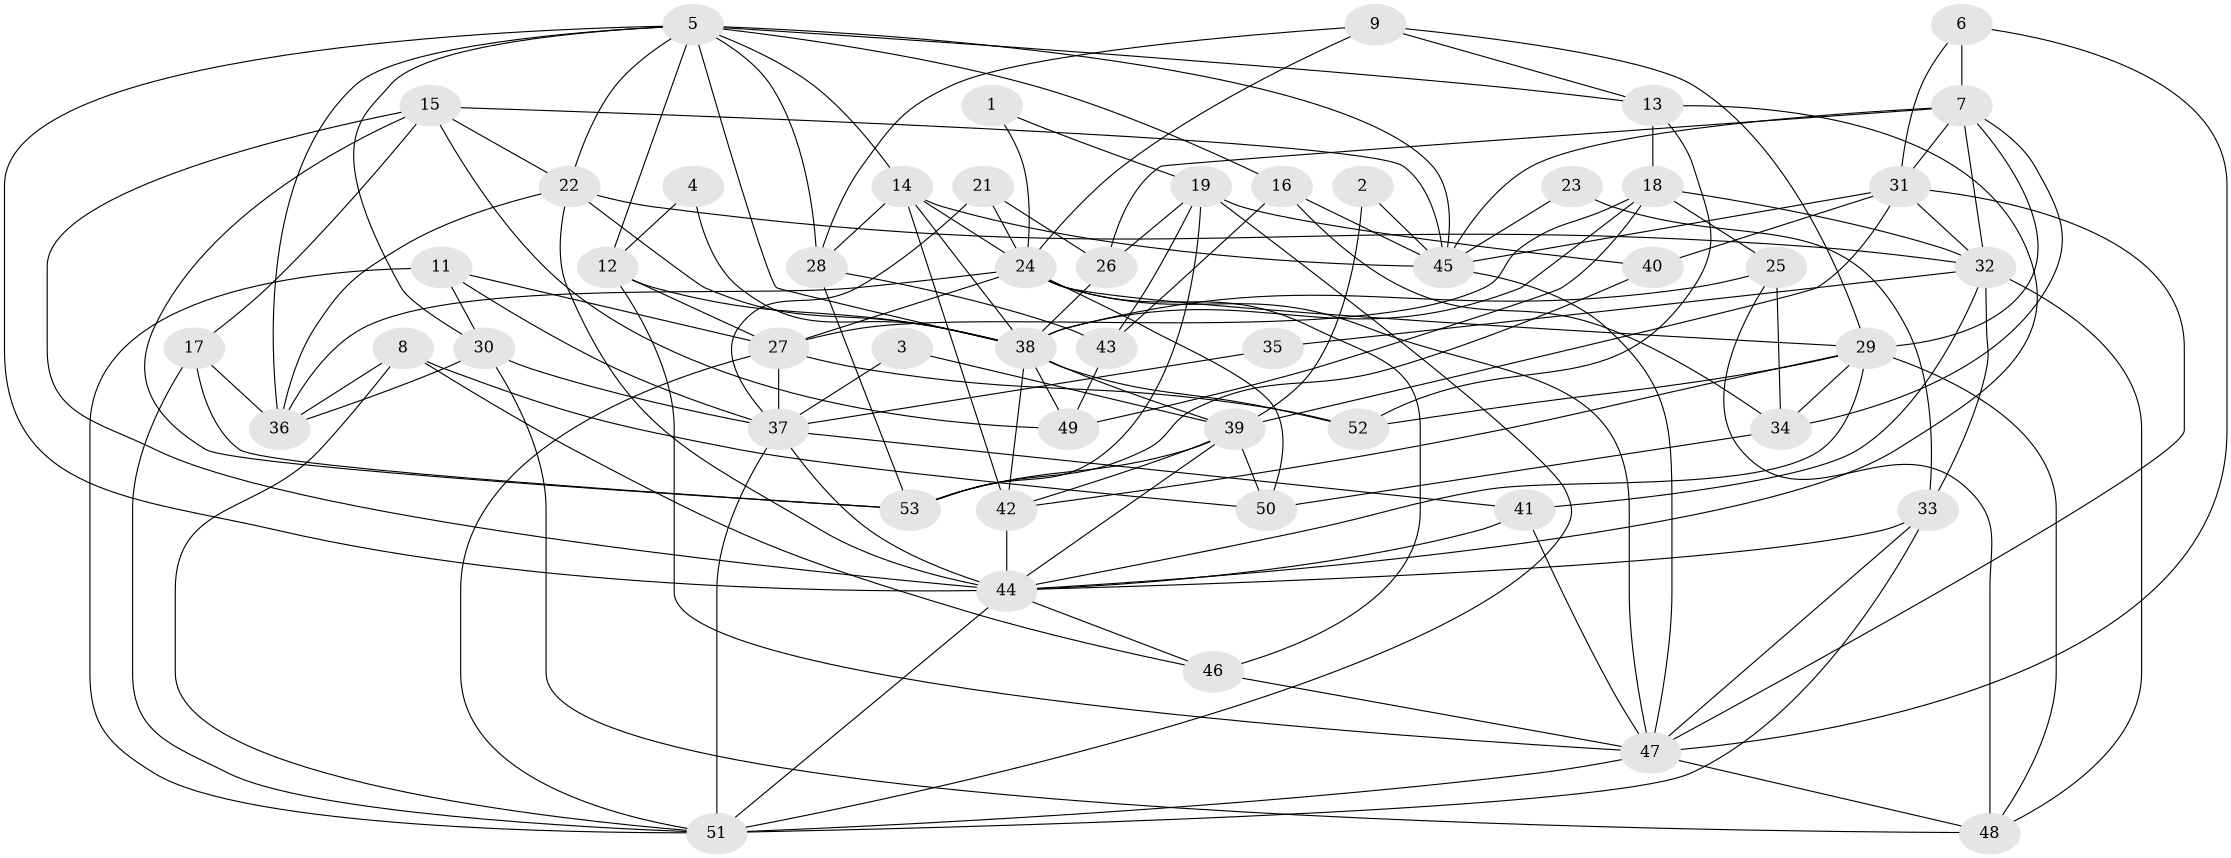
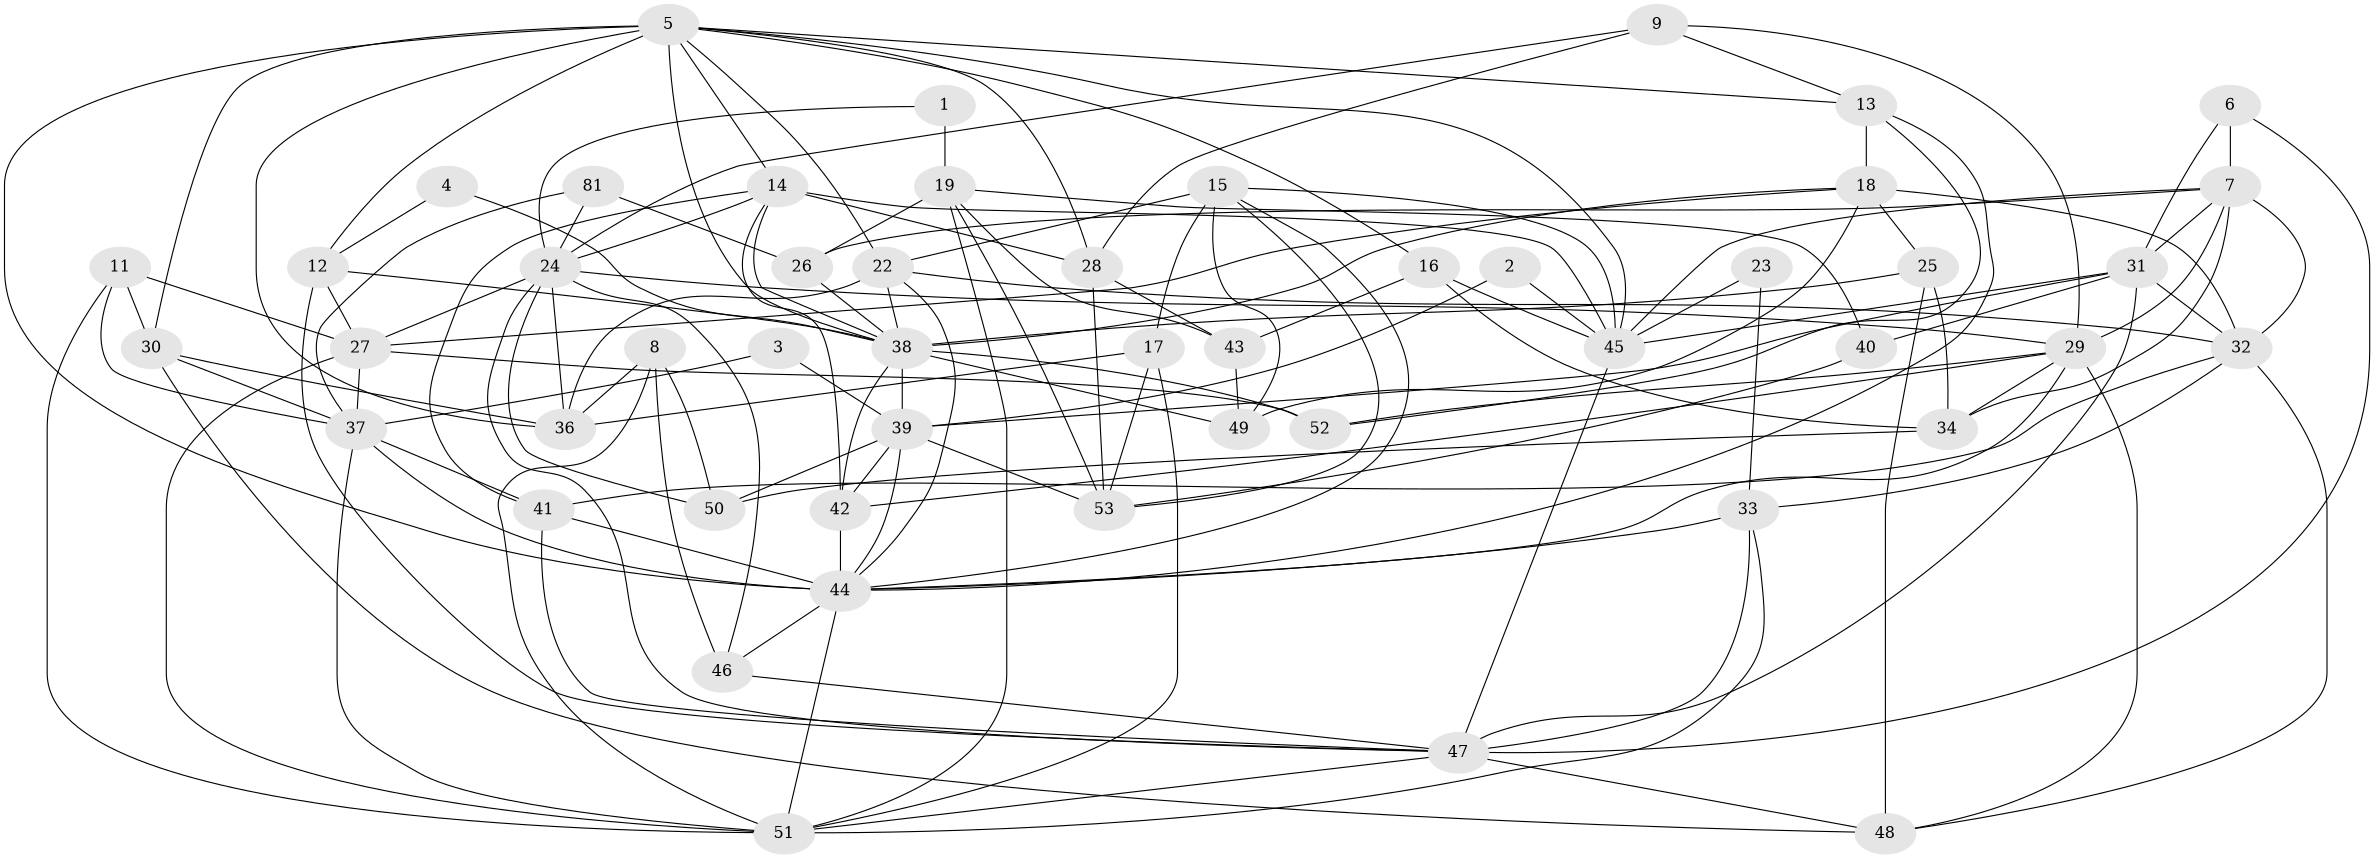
node "21": label "21" -> "81"
edge "14" -- "41": added
node "35": removed
